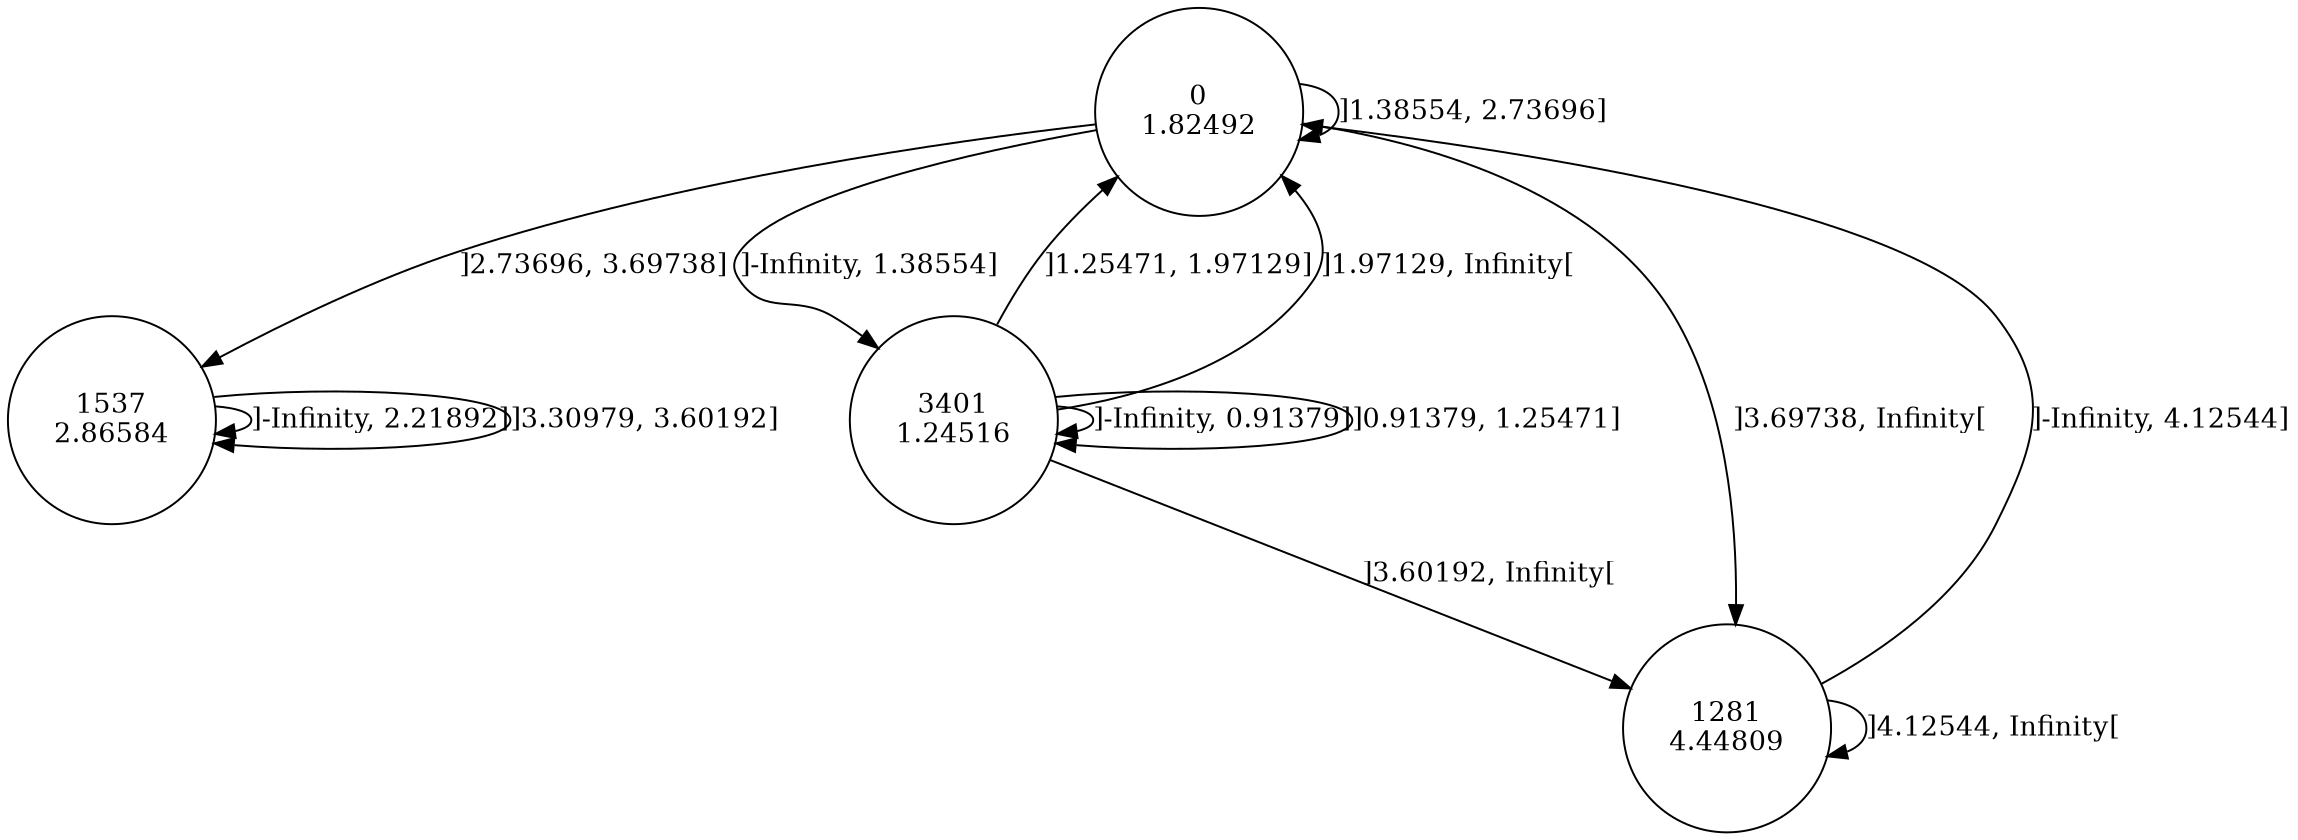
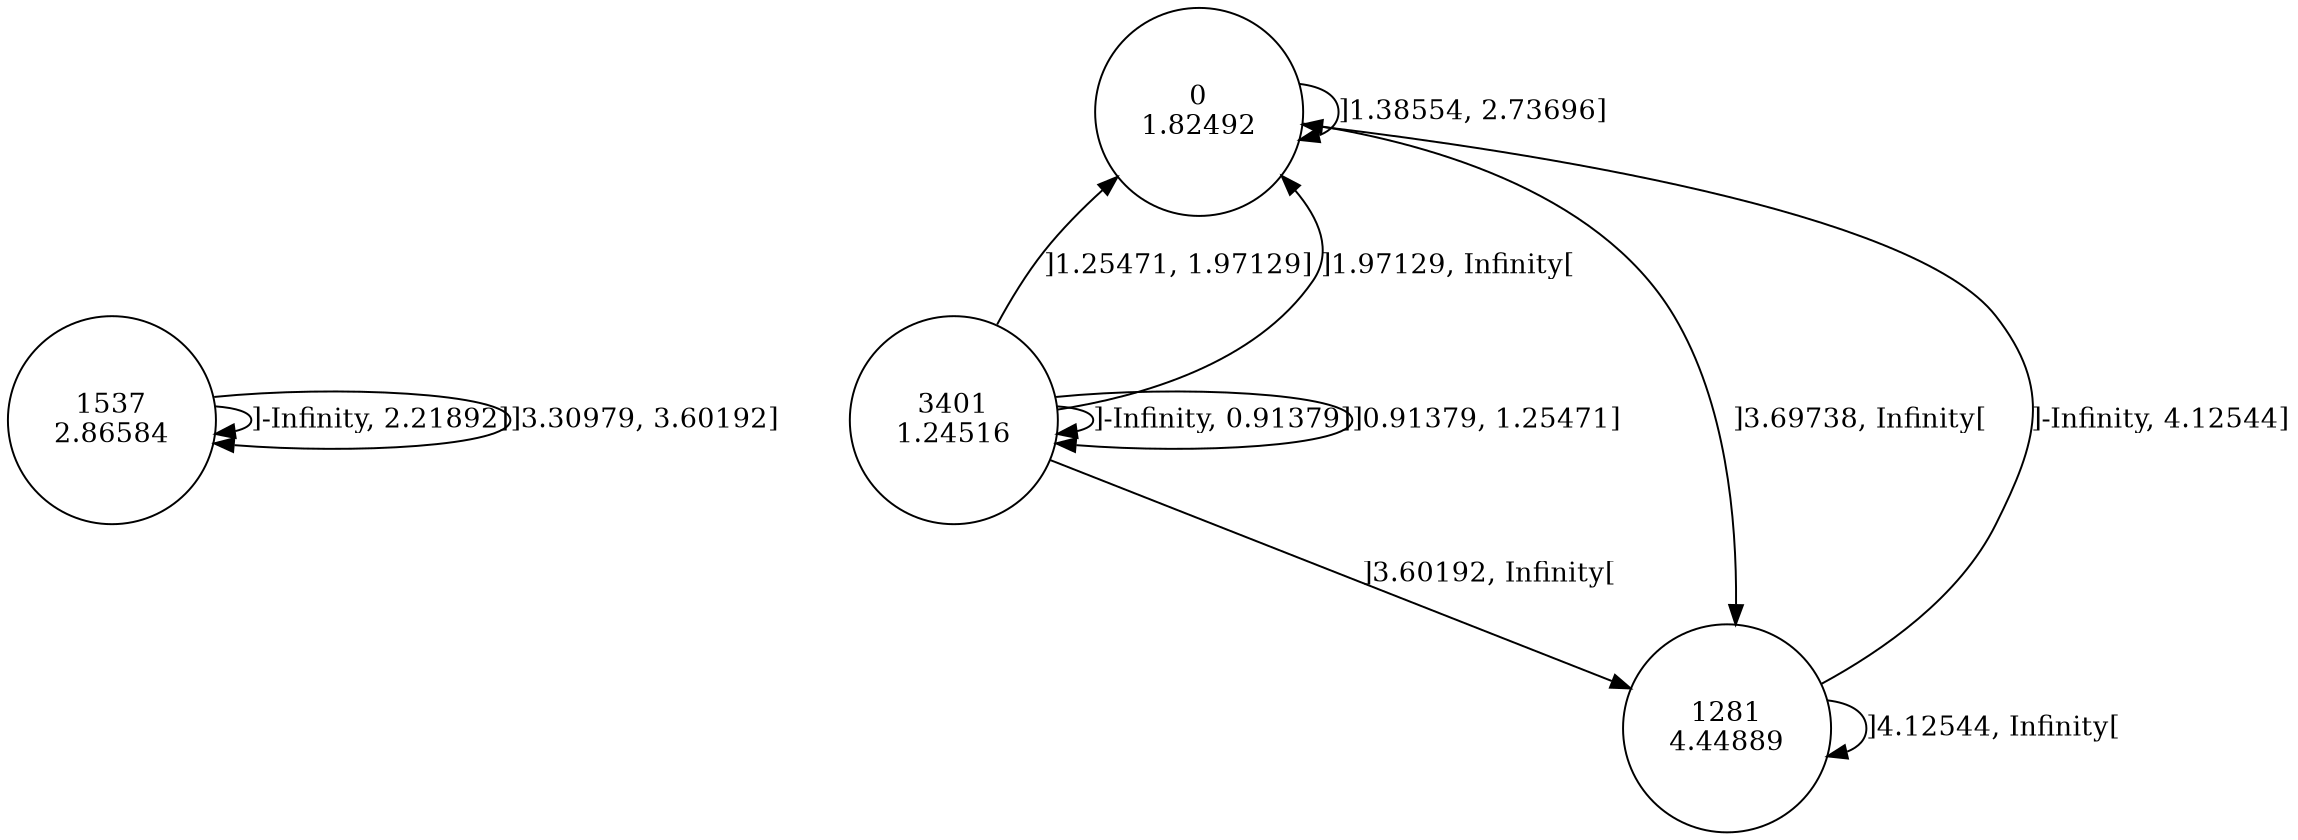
edge "0 1.82492" -> "3401 1.24516": removed, label "]-Infinity, 1.38554]"
edge "0 1.82492" -> "1537 2.86584": removed, label "]2.73696, 3.69738]"
node "1281 4.44809": label "1281 4.44809" -> "1281 4.44889"
